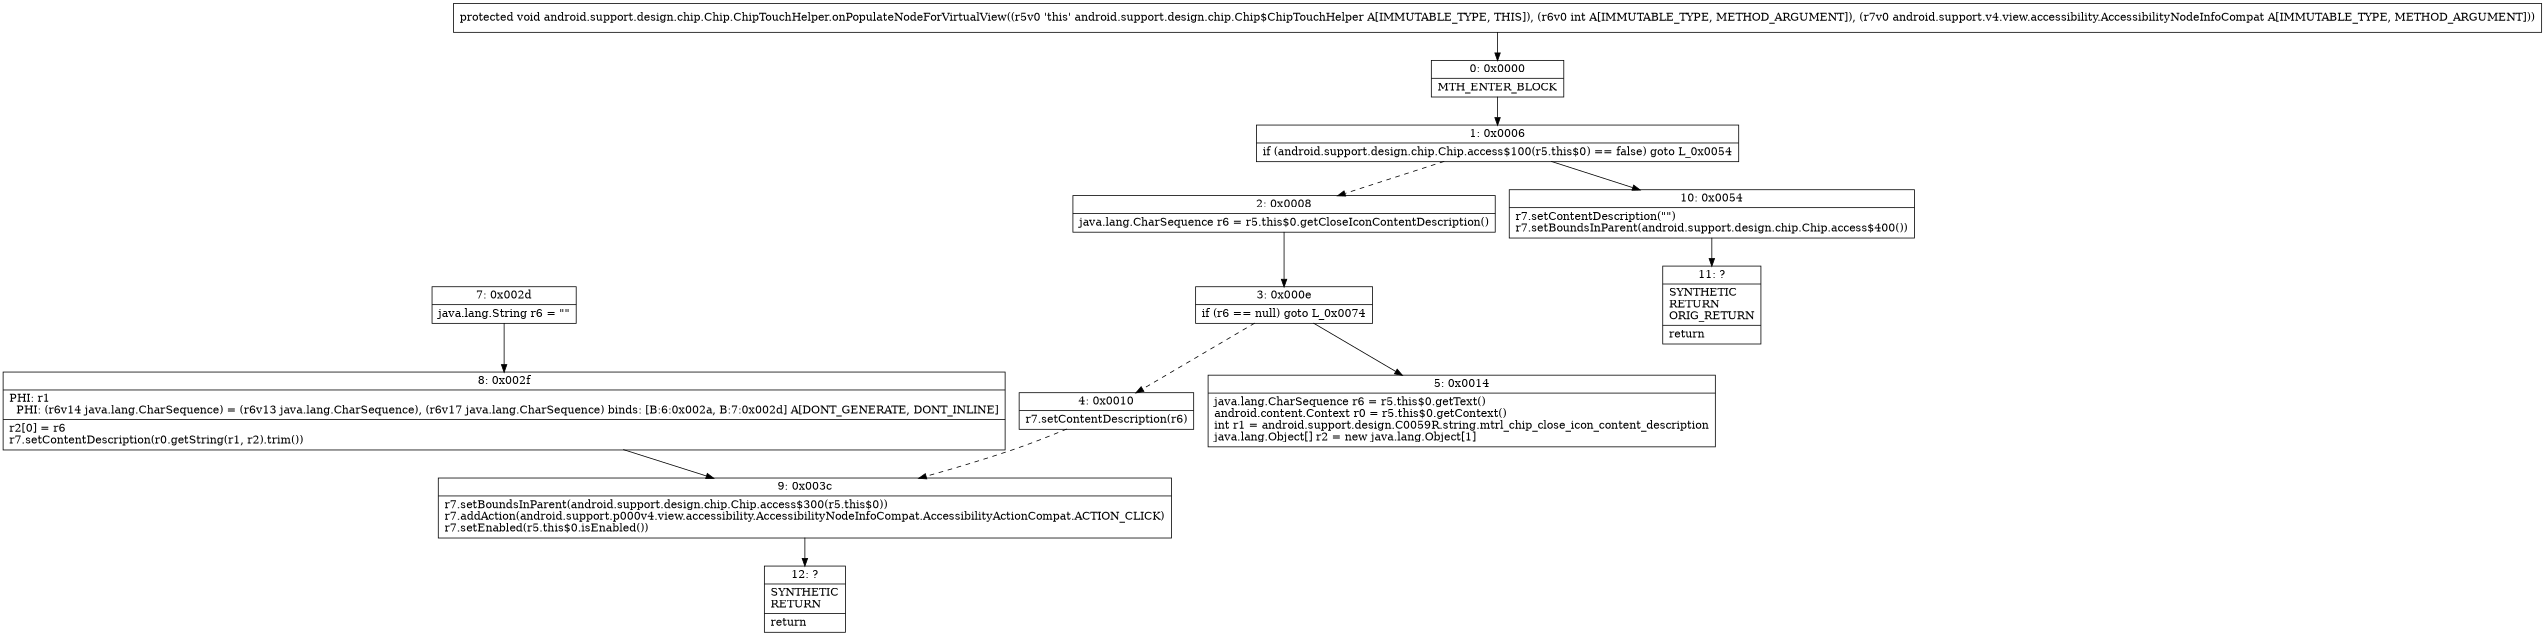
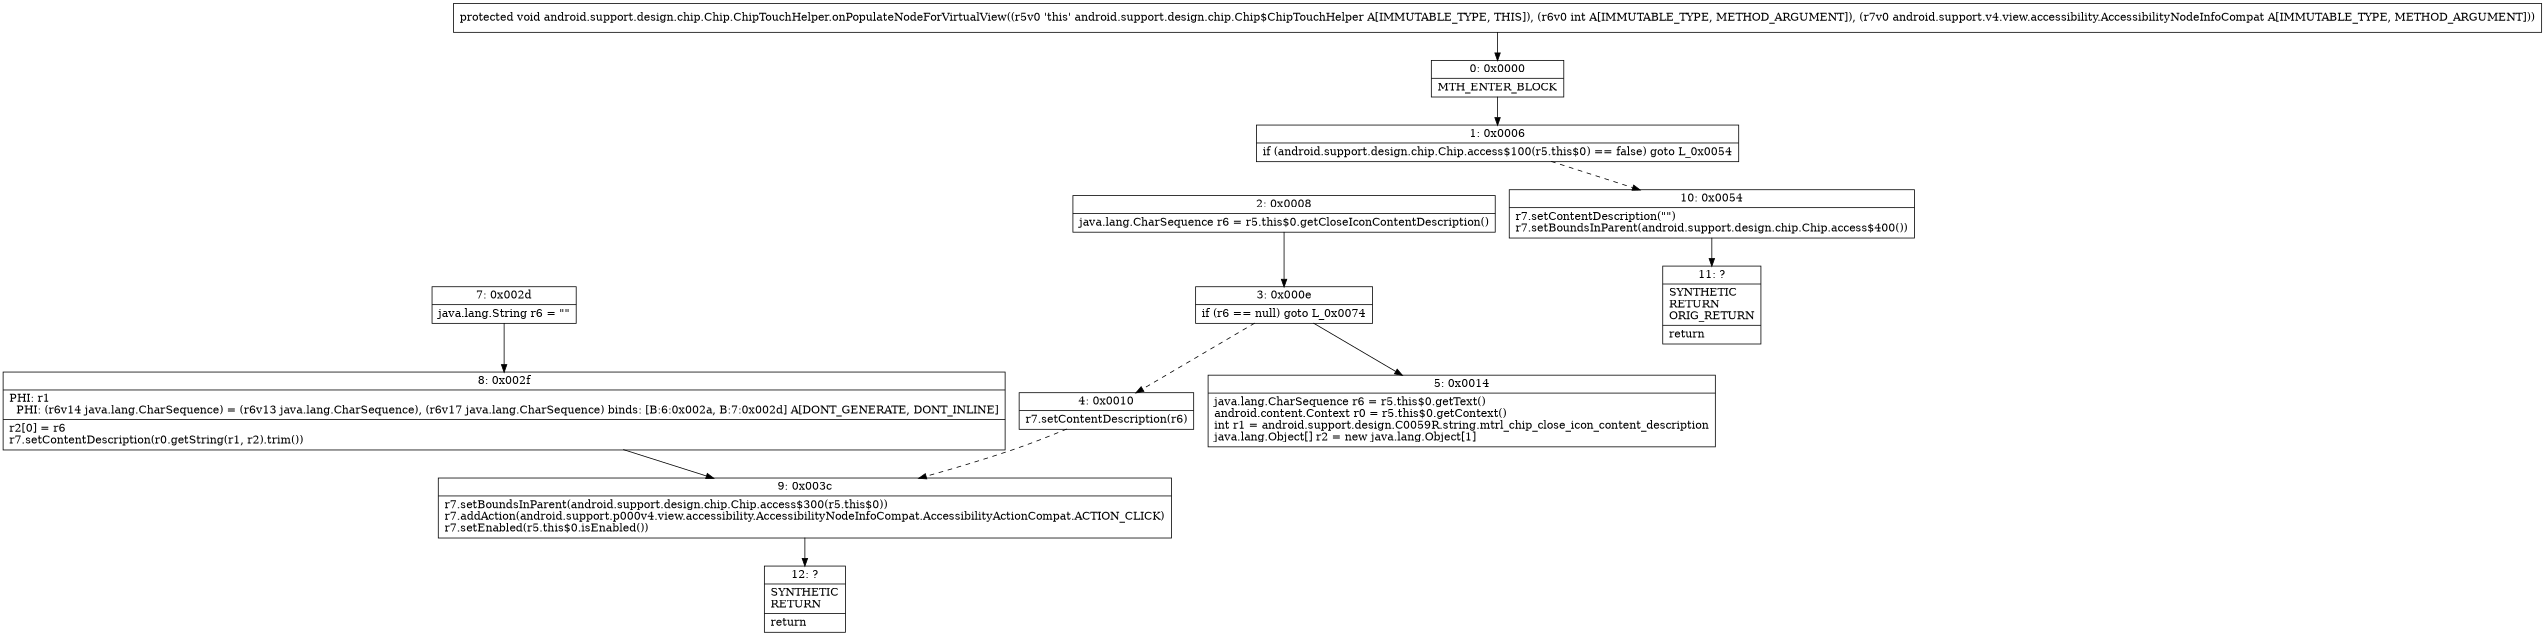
edge "1: 0x0006" -> "10: 0x0054": style solid -> dashed
edge "1: 0x0006" -> "2: 0x0008": removed
